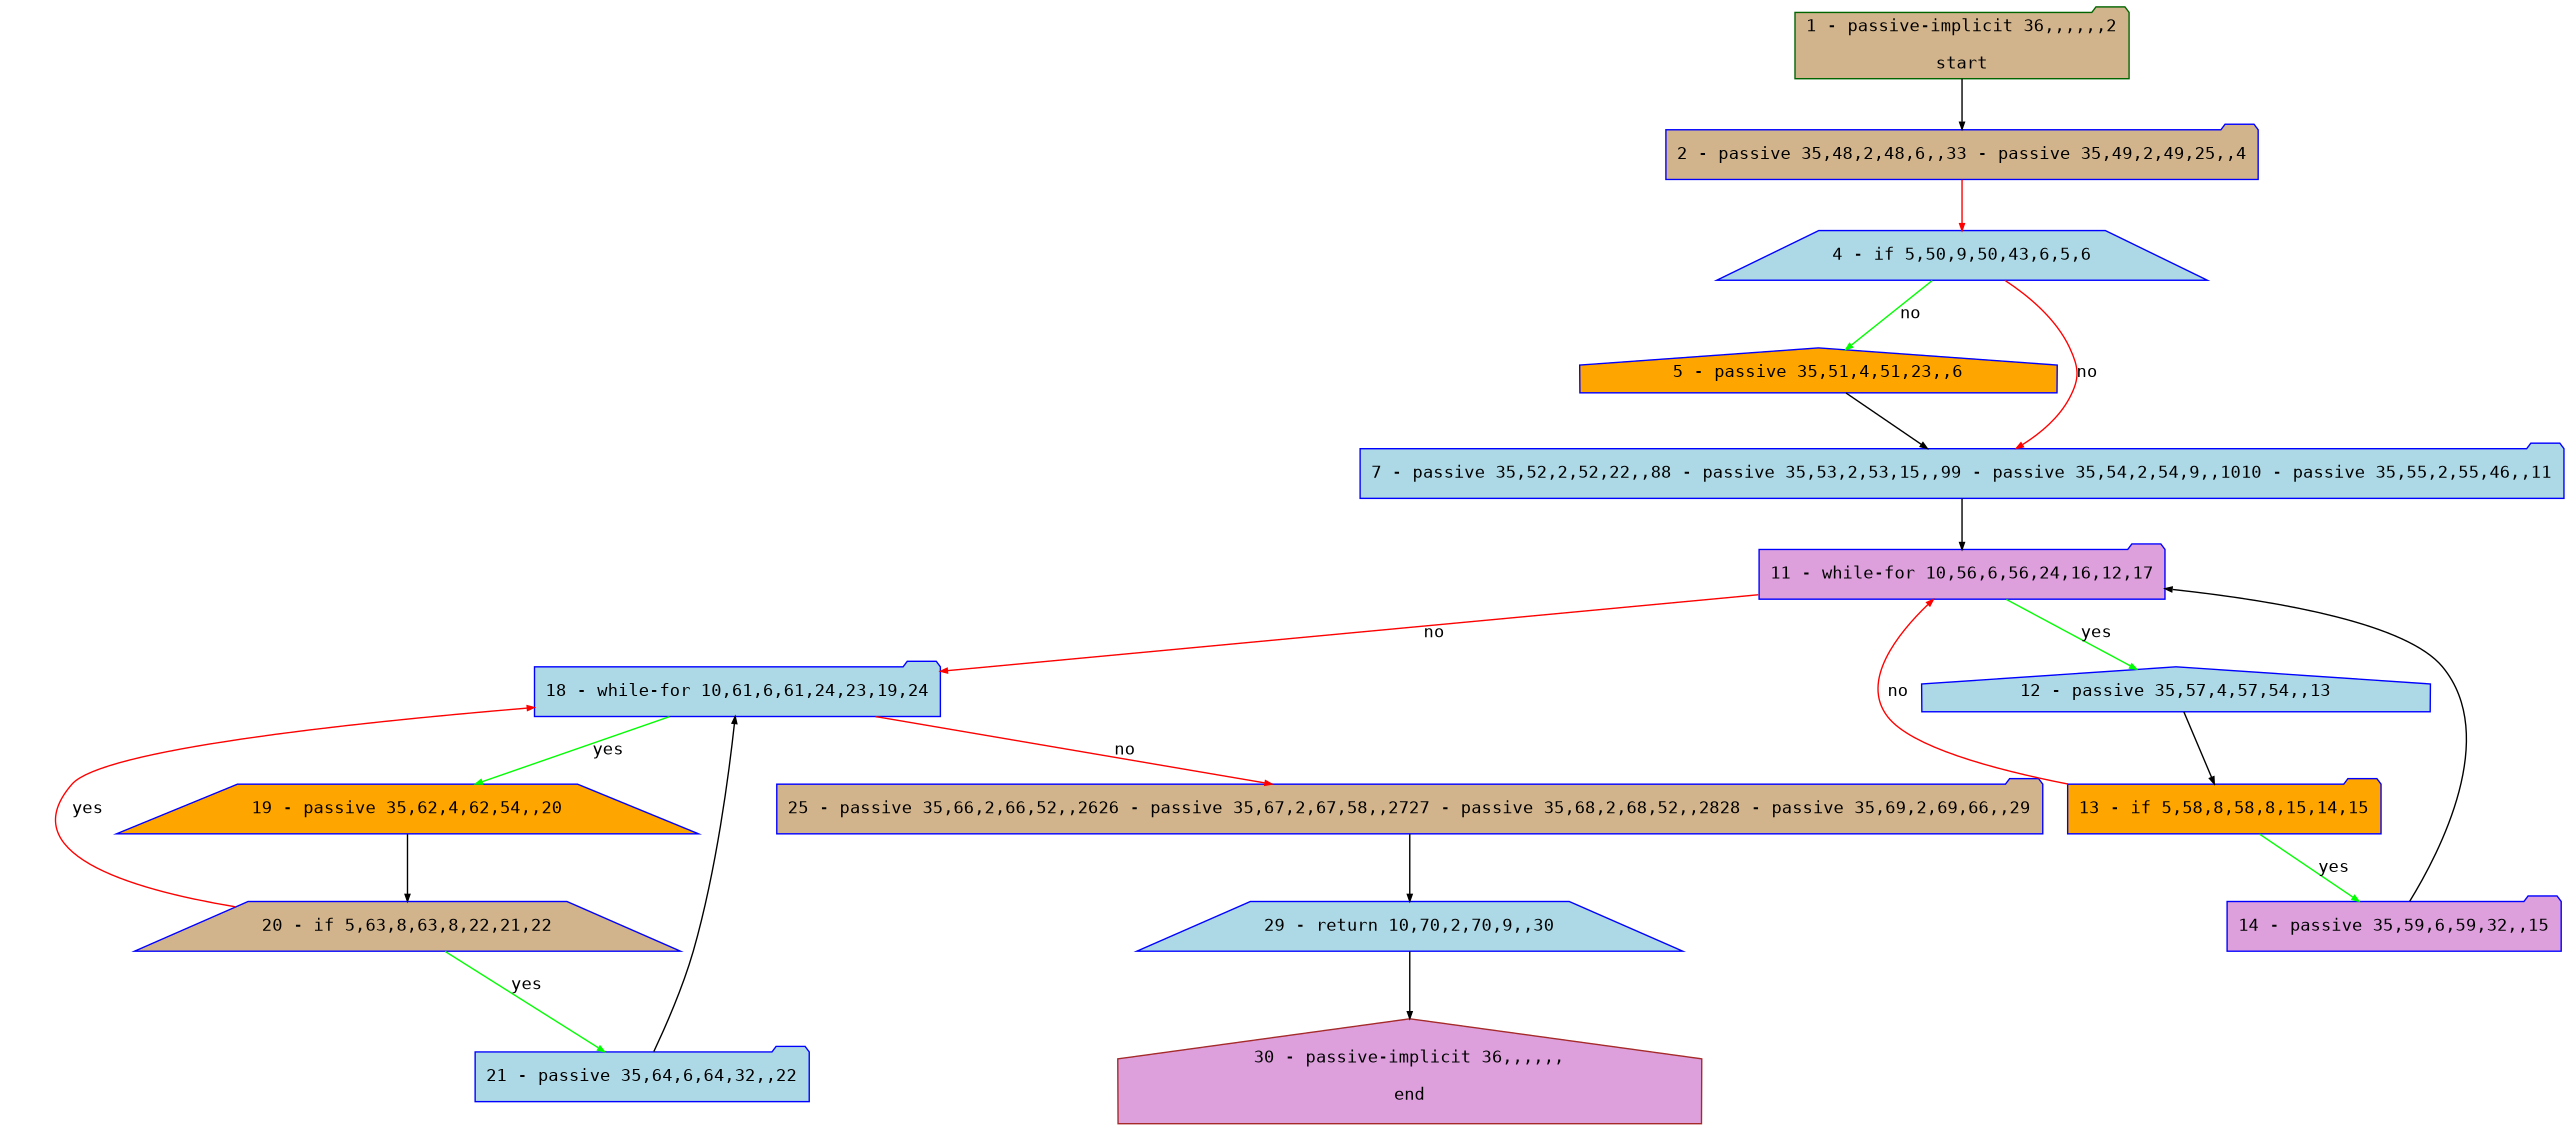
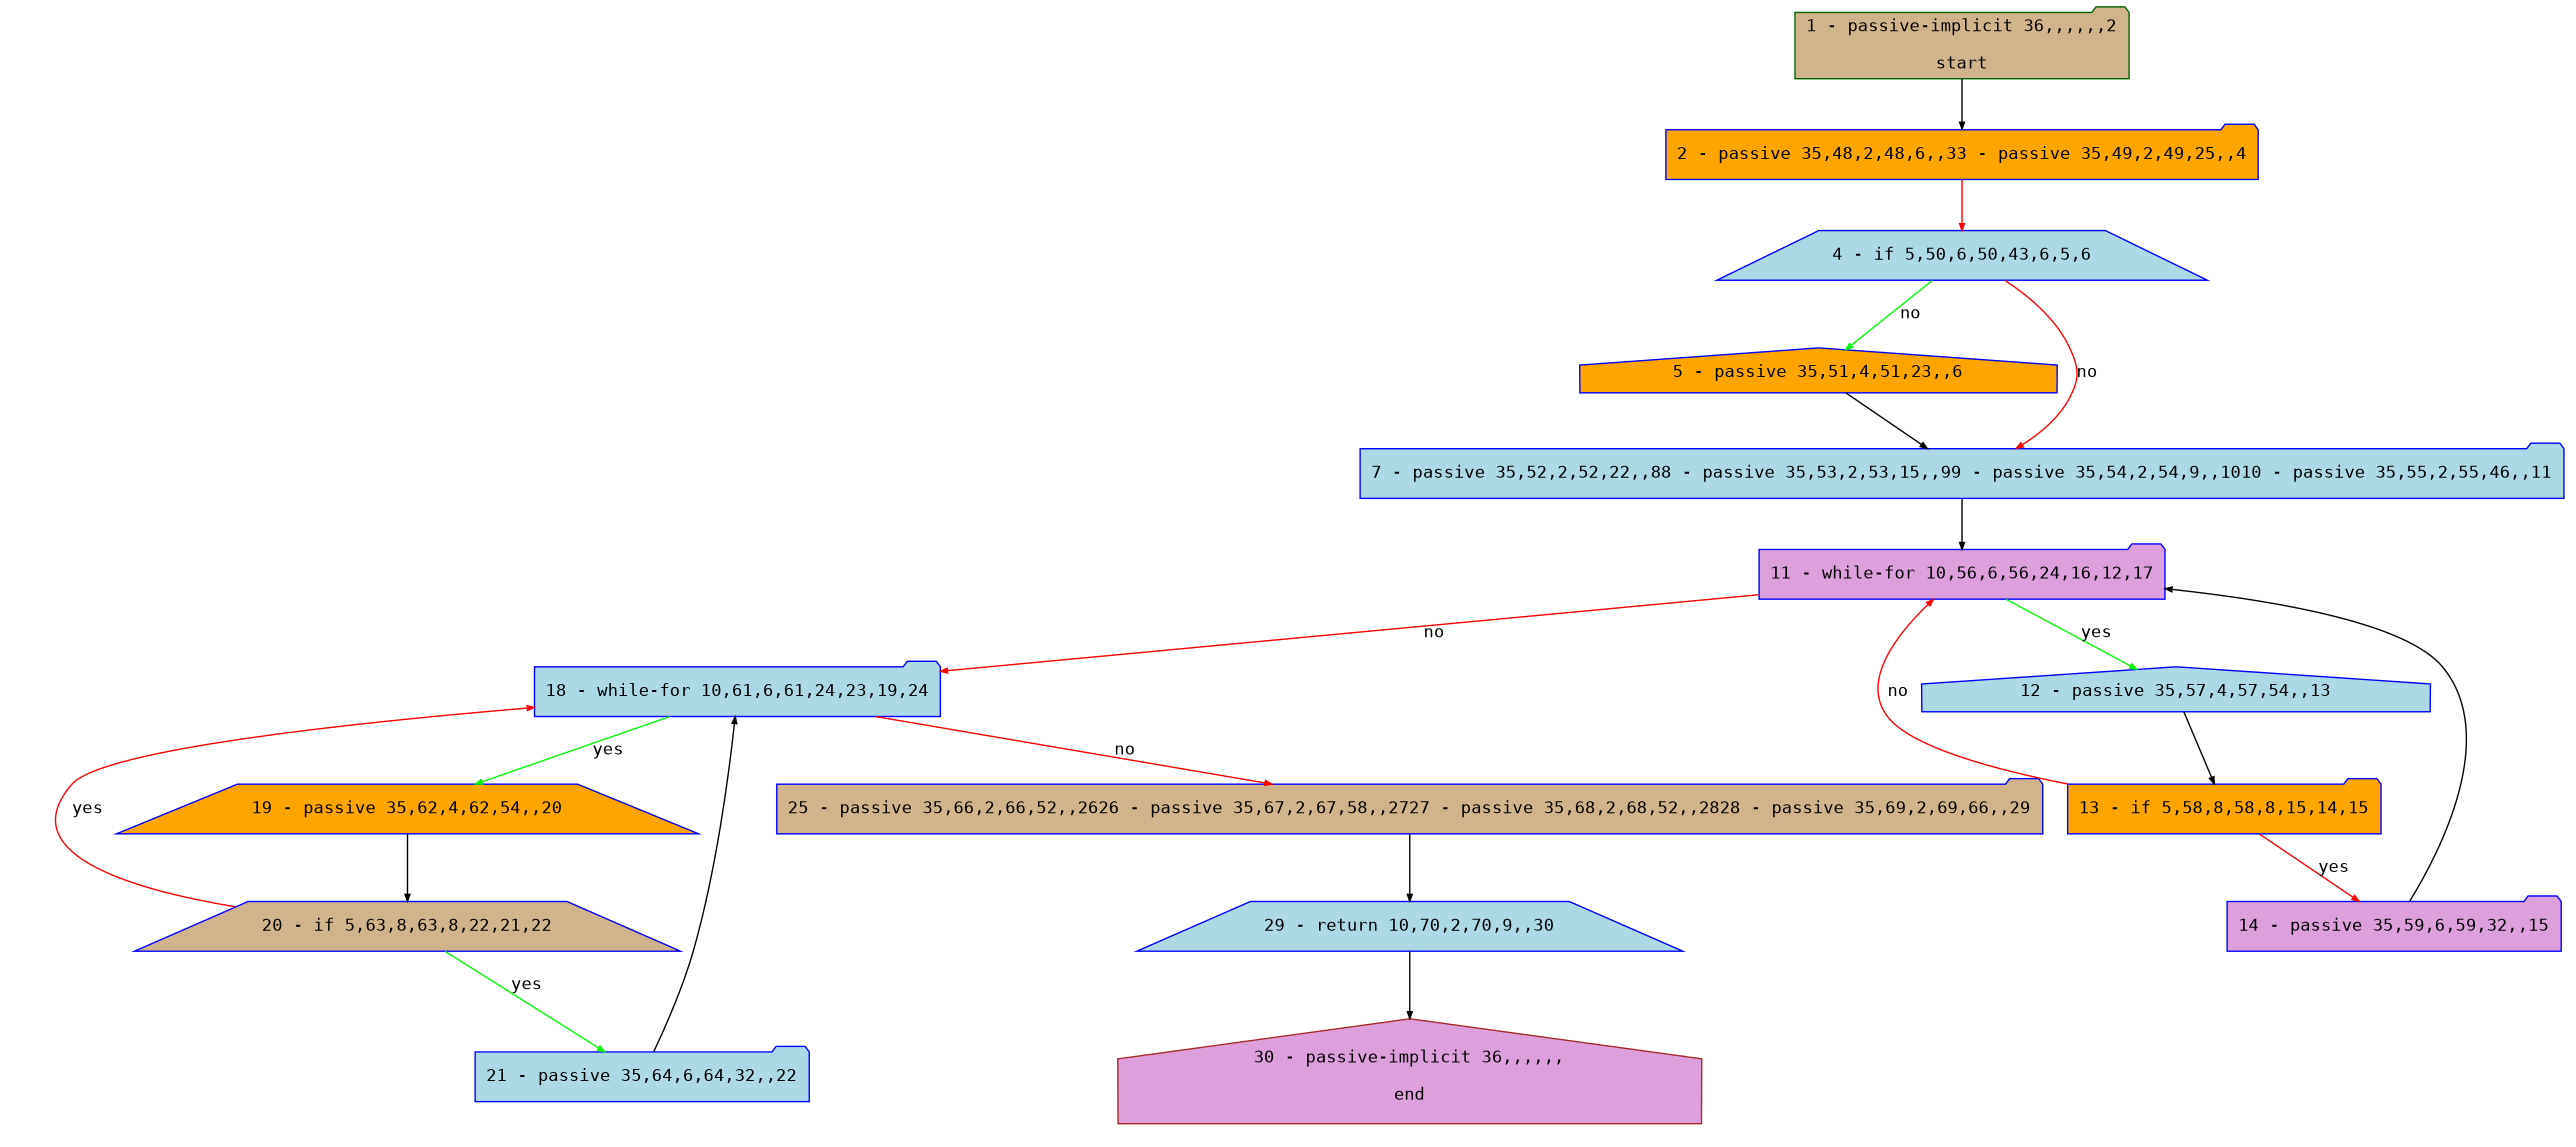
node "2 - passive 35,48,2,48,6,,33 - passive 35,49,2,49,25,,4": fillcolor tan -> orange
node "4 - if 5,50,9,50,43,6,5,6": label "4 - if 5,50,9,50,43,6,5,6" -> "4 - if 5,50,6,50,43,6,5,6"
edge "13 - if 5,58,8,58,8,15,14,15" -> "14 - passive 35,59,6,59,32,,15": color #00ff00 -> #ff0000
